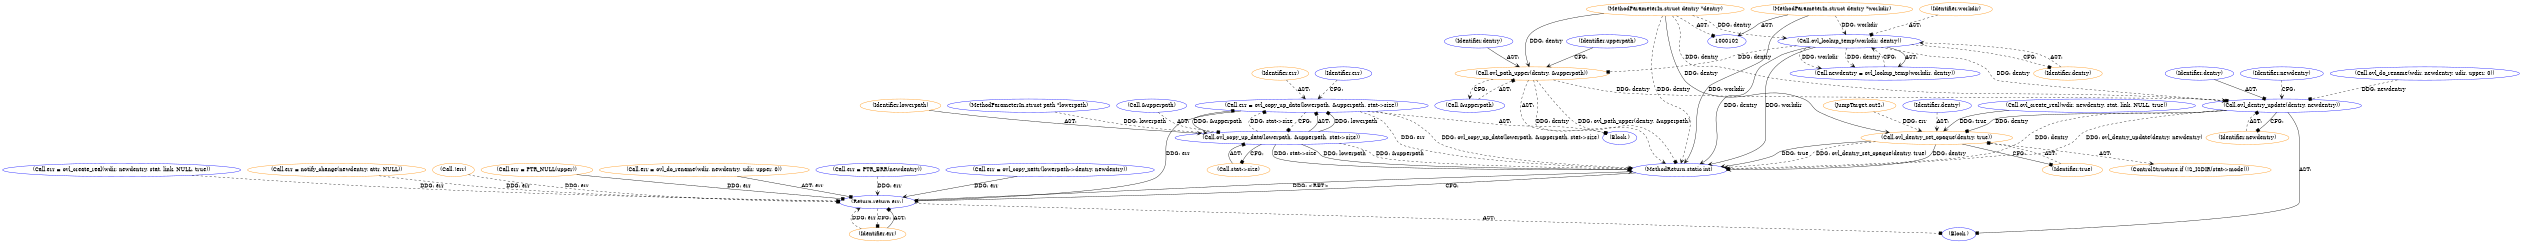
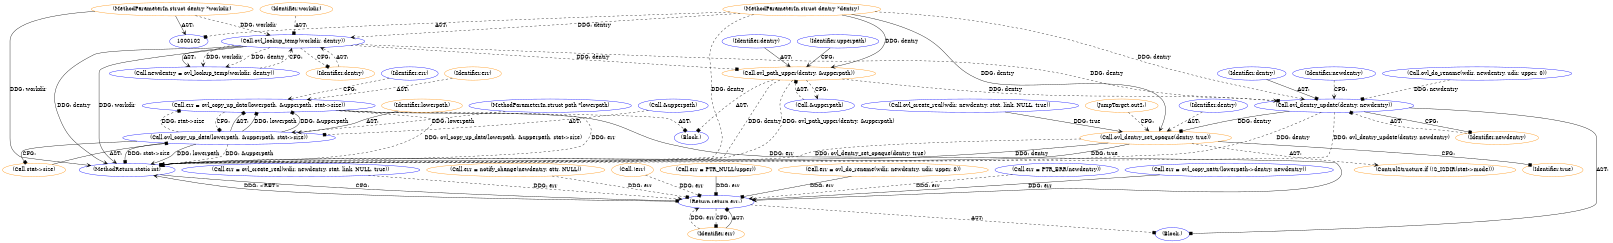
edge "(JumpTarget,out2:)" -> "(Call,ovl_dentry_set_opaque(dentry, true))": label "DDG: err" -> "CFG: "
edge "(Identifier,true)" -> "(Call,ovl_dentry_set_opaque(dentry, true))": removed, label "AST:"
edge "(Call,err = ovl_do_rename(wdir, newdentry, udir, upper, 0))" -> "(Return,return err;)": label "AST: err" -> "DDG: err"
